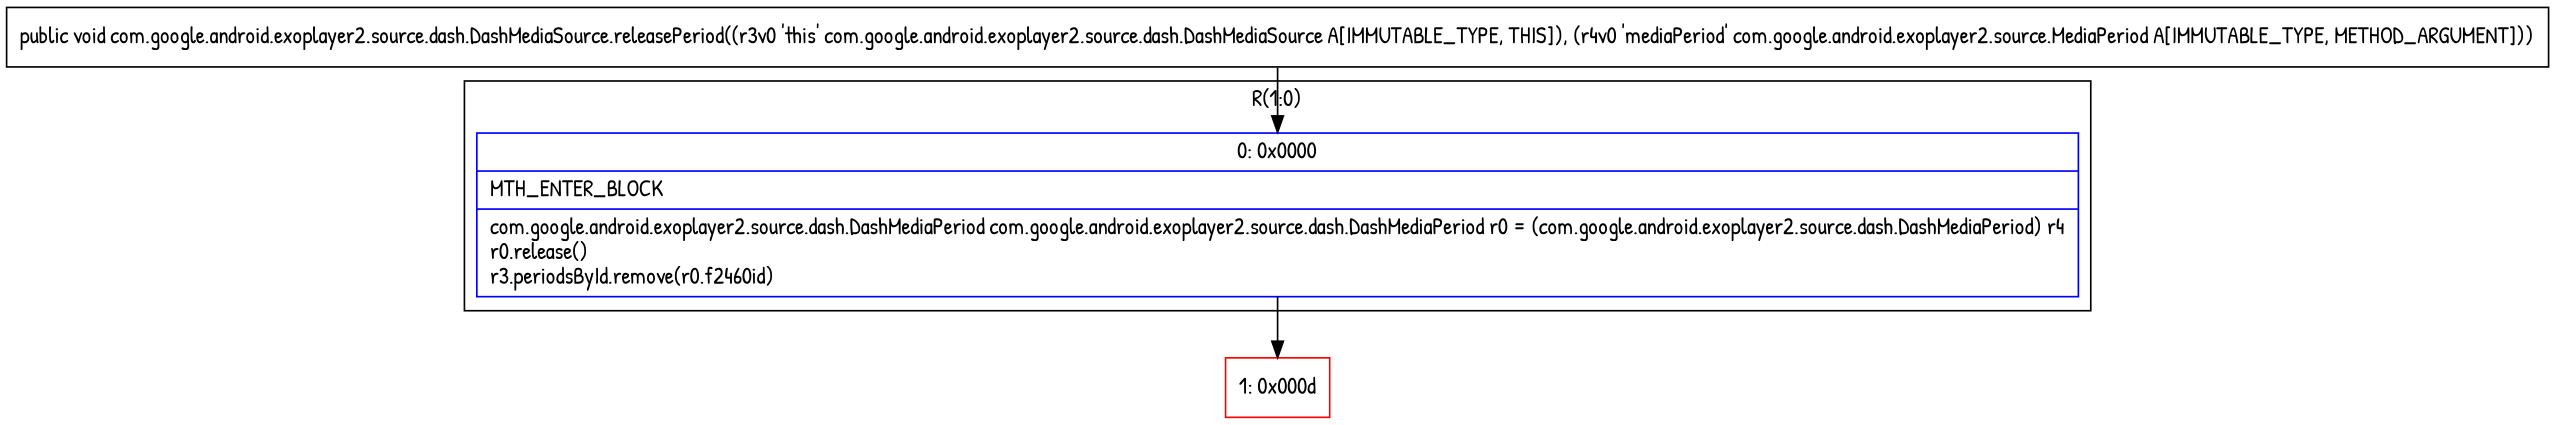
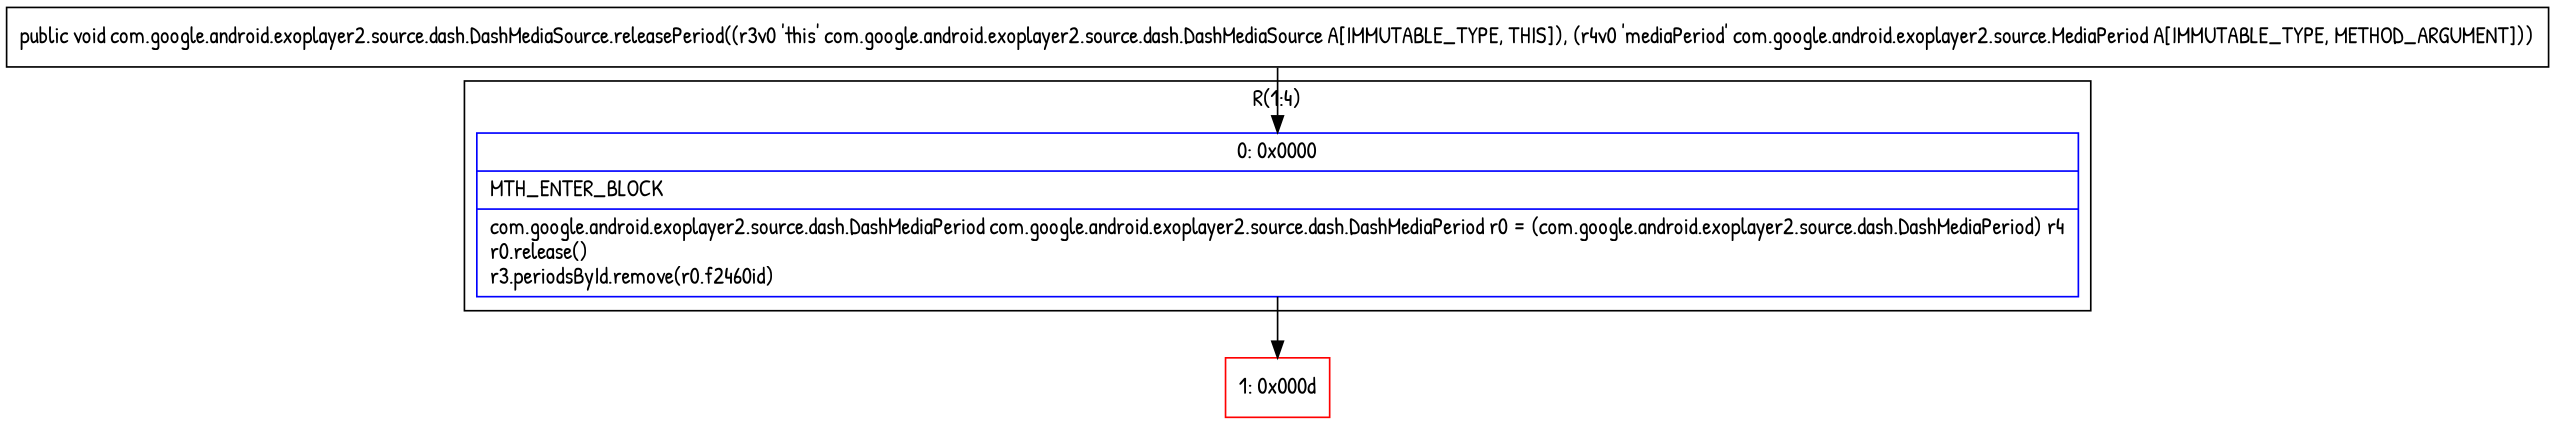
cluster "R(1:0)": label "R(1:0)" -> "R(1:4)"
